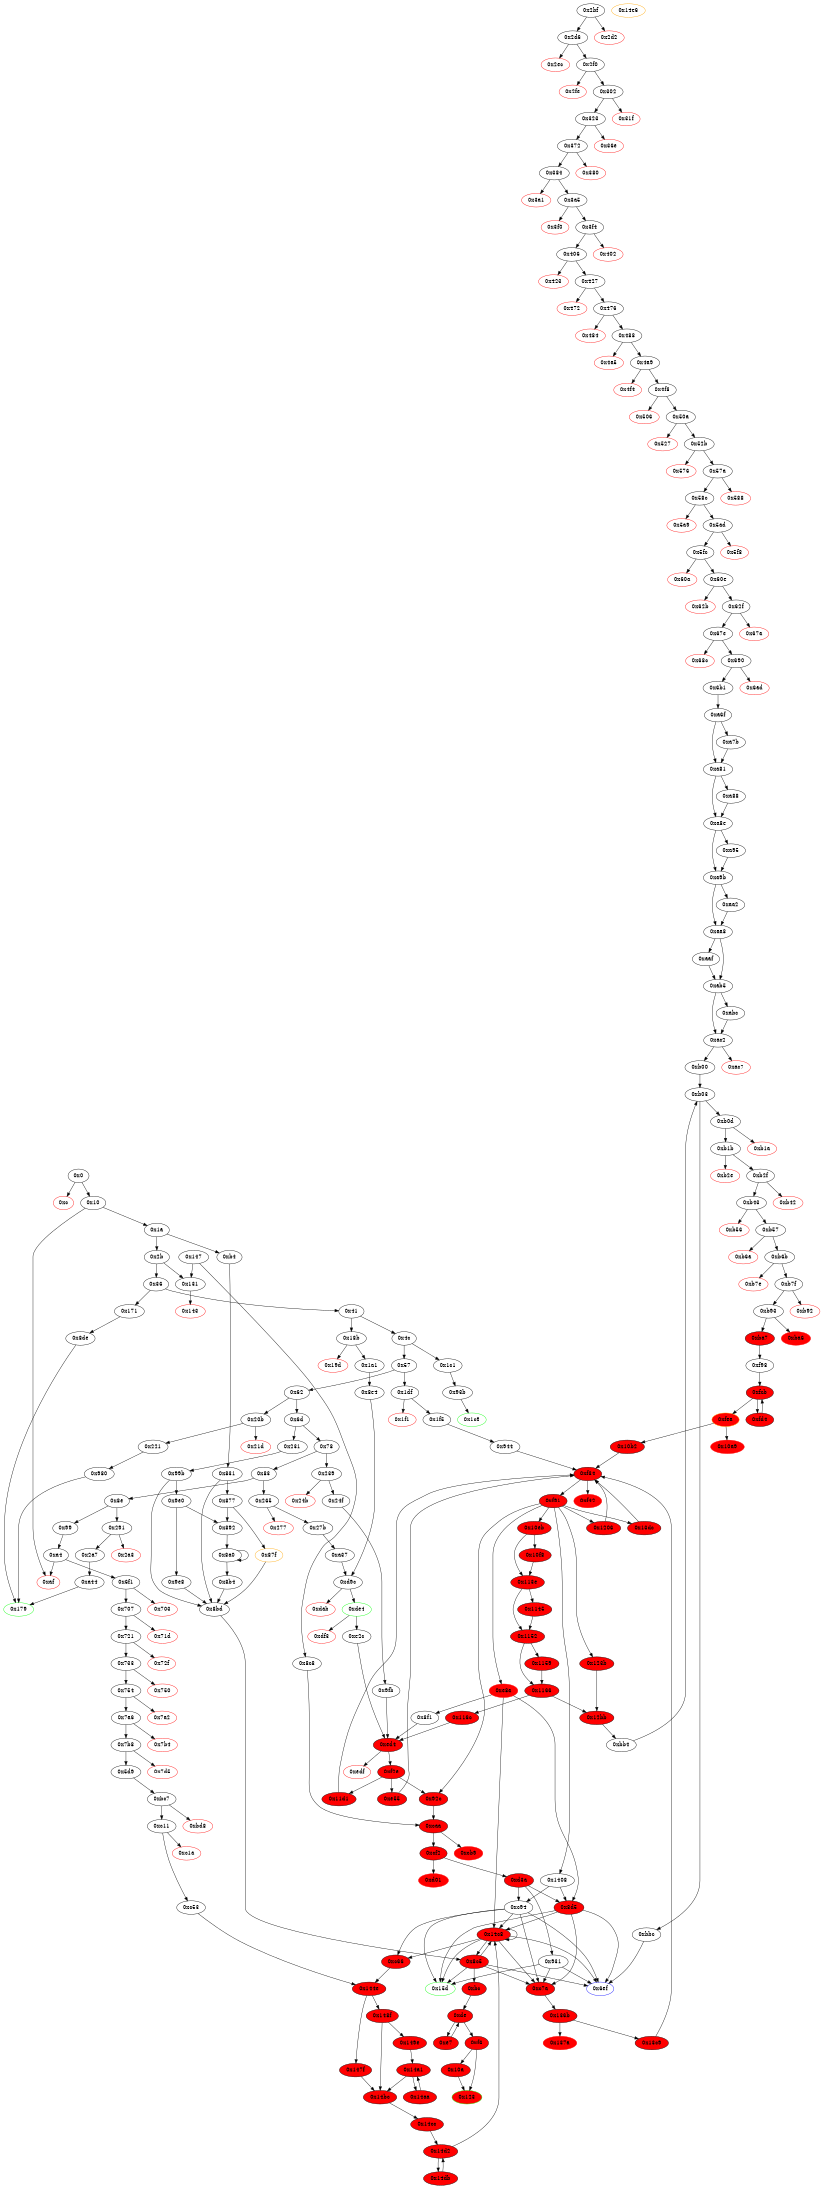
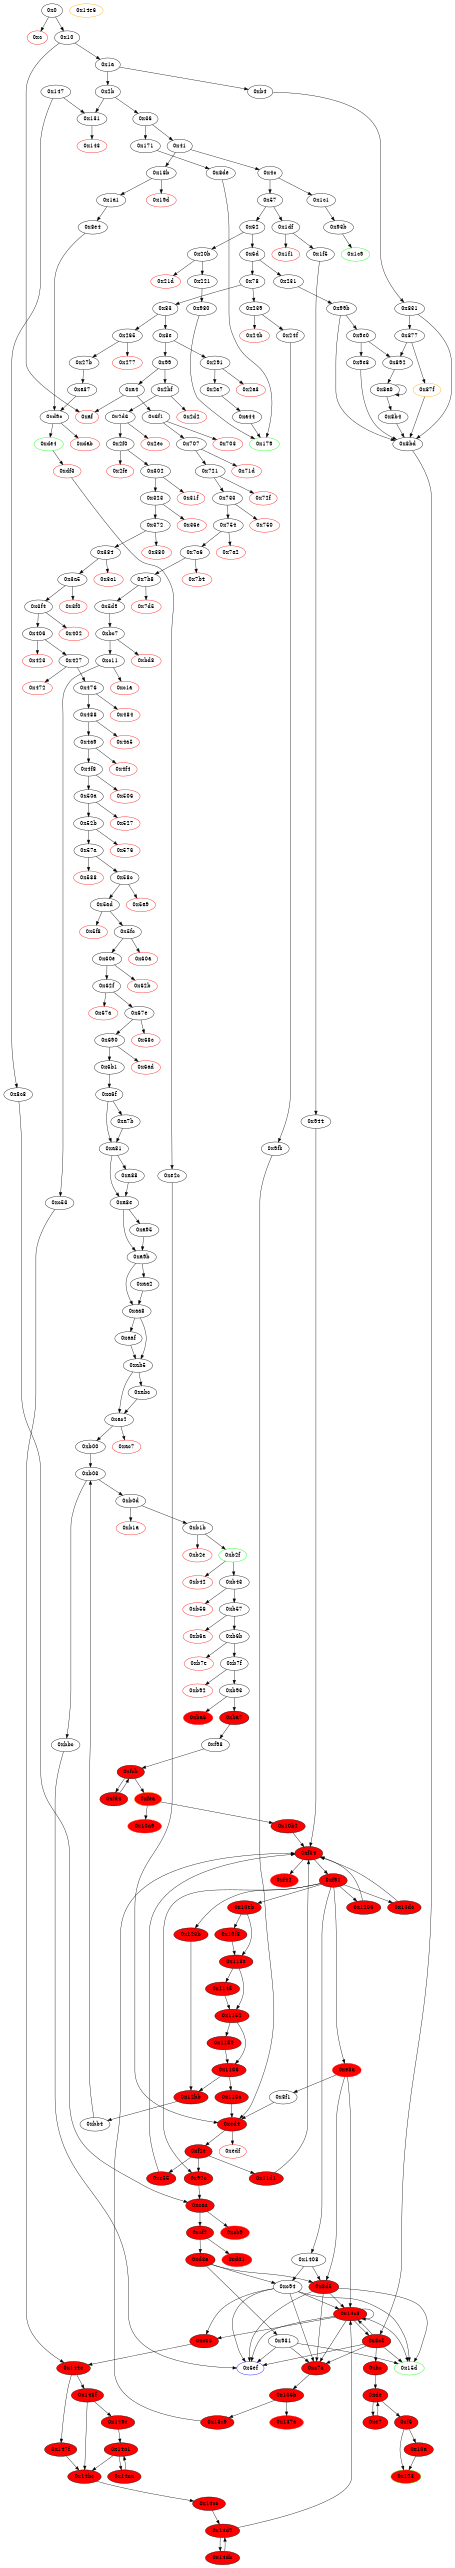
edge "0x99" -> "0x2bf": added
node "0xb2f": color black -> green
edge "0xde4" -> "0xe2c": now "0xdf3" -> "0xe2c"
